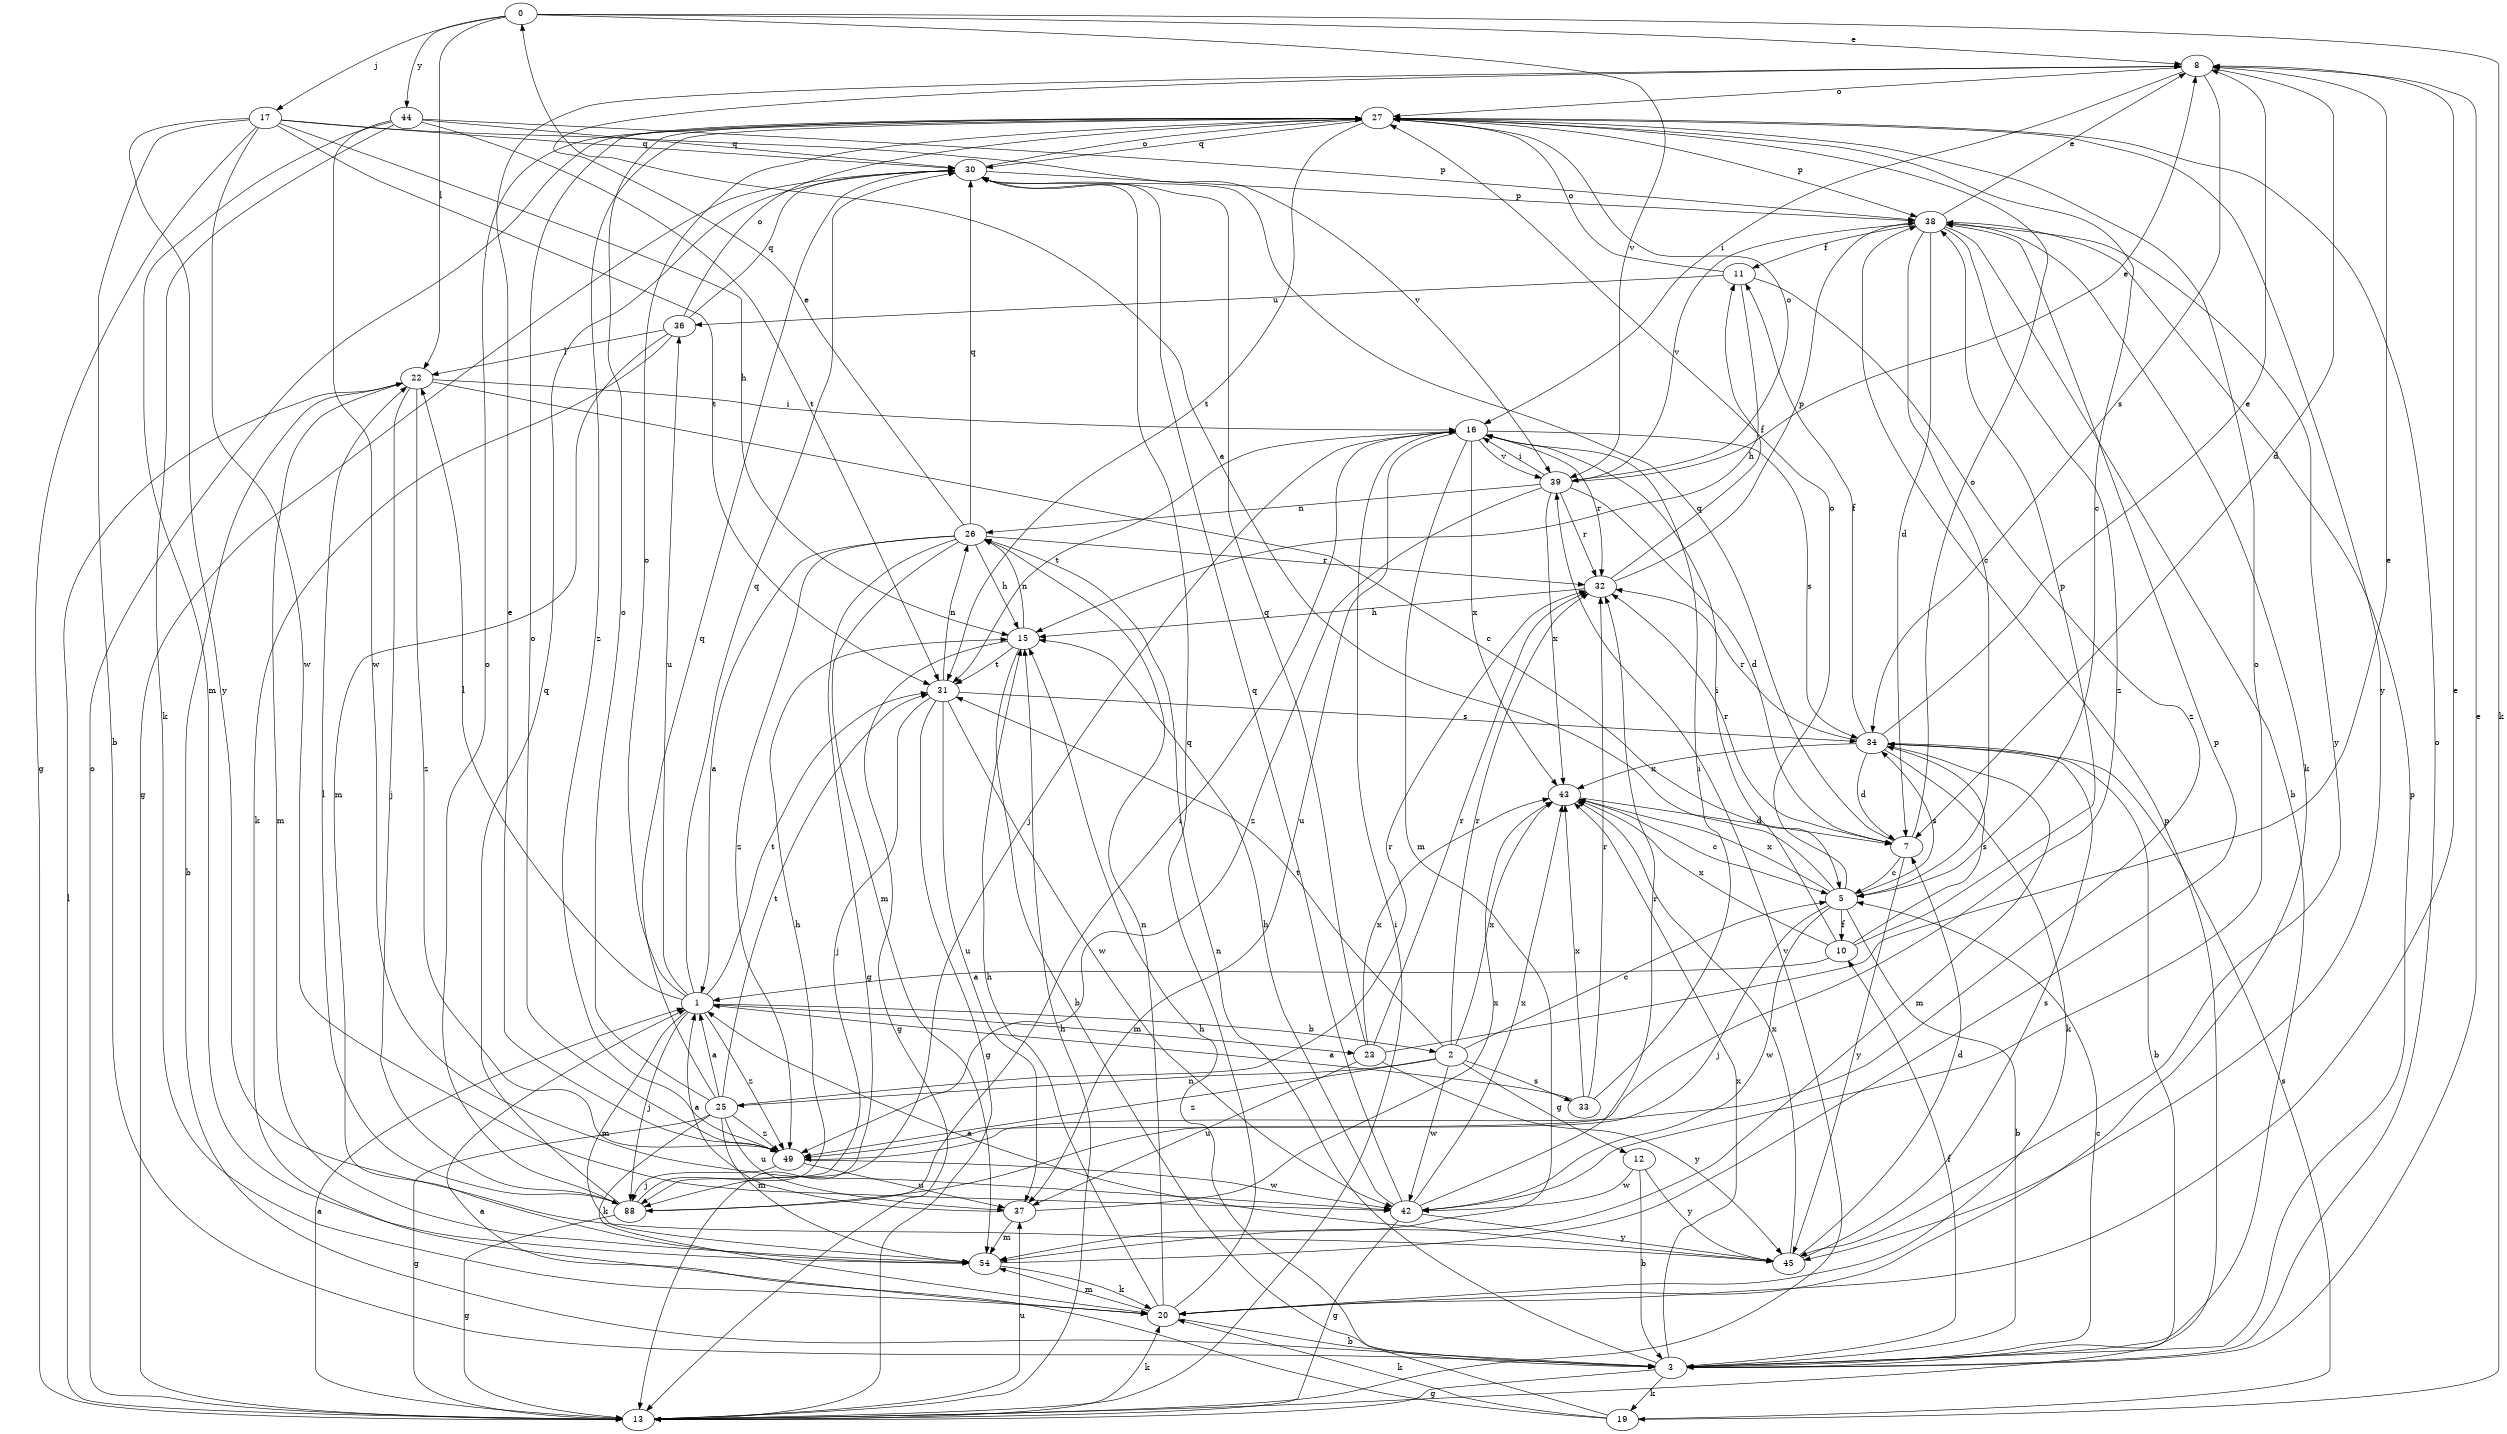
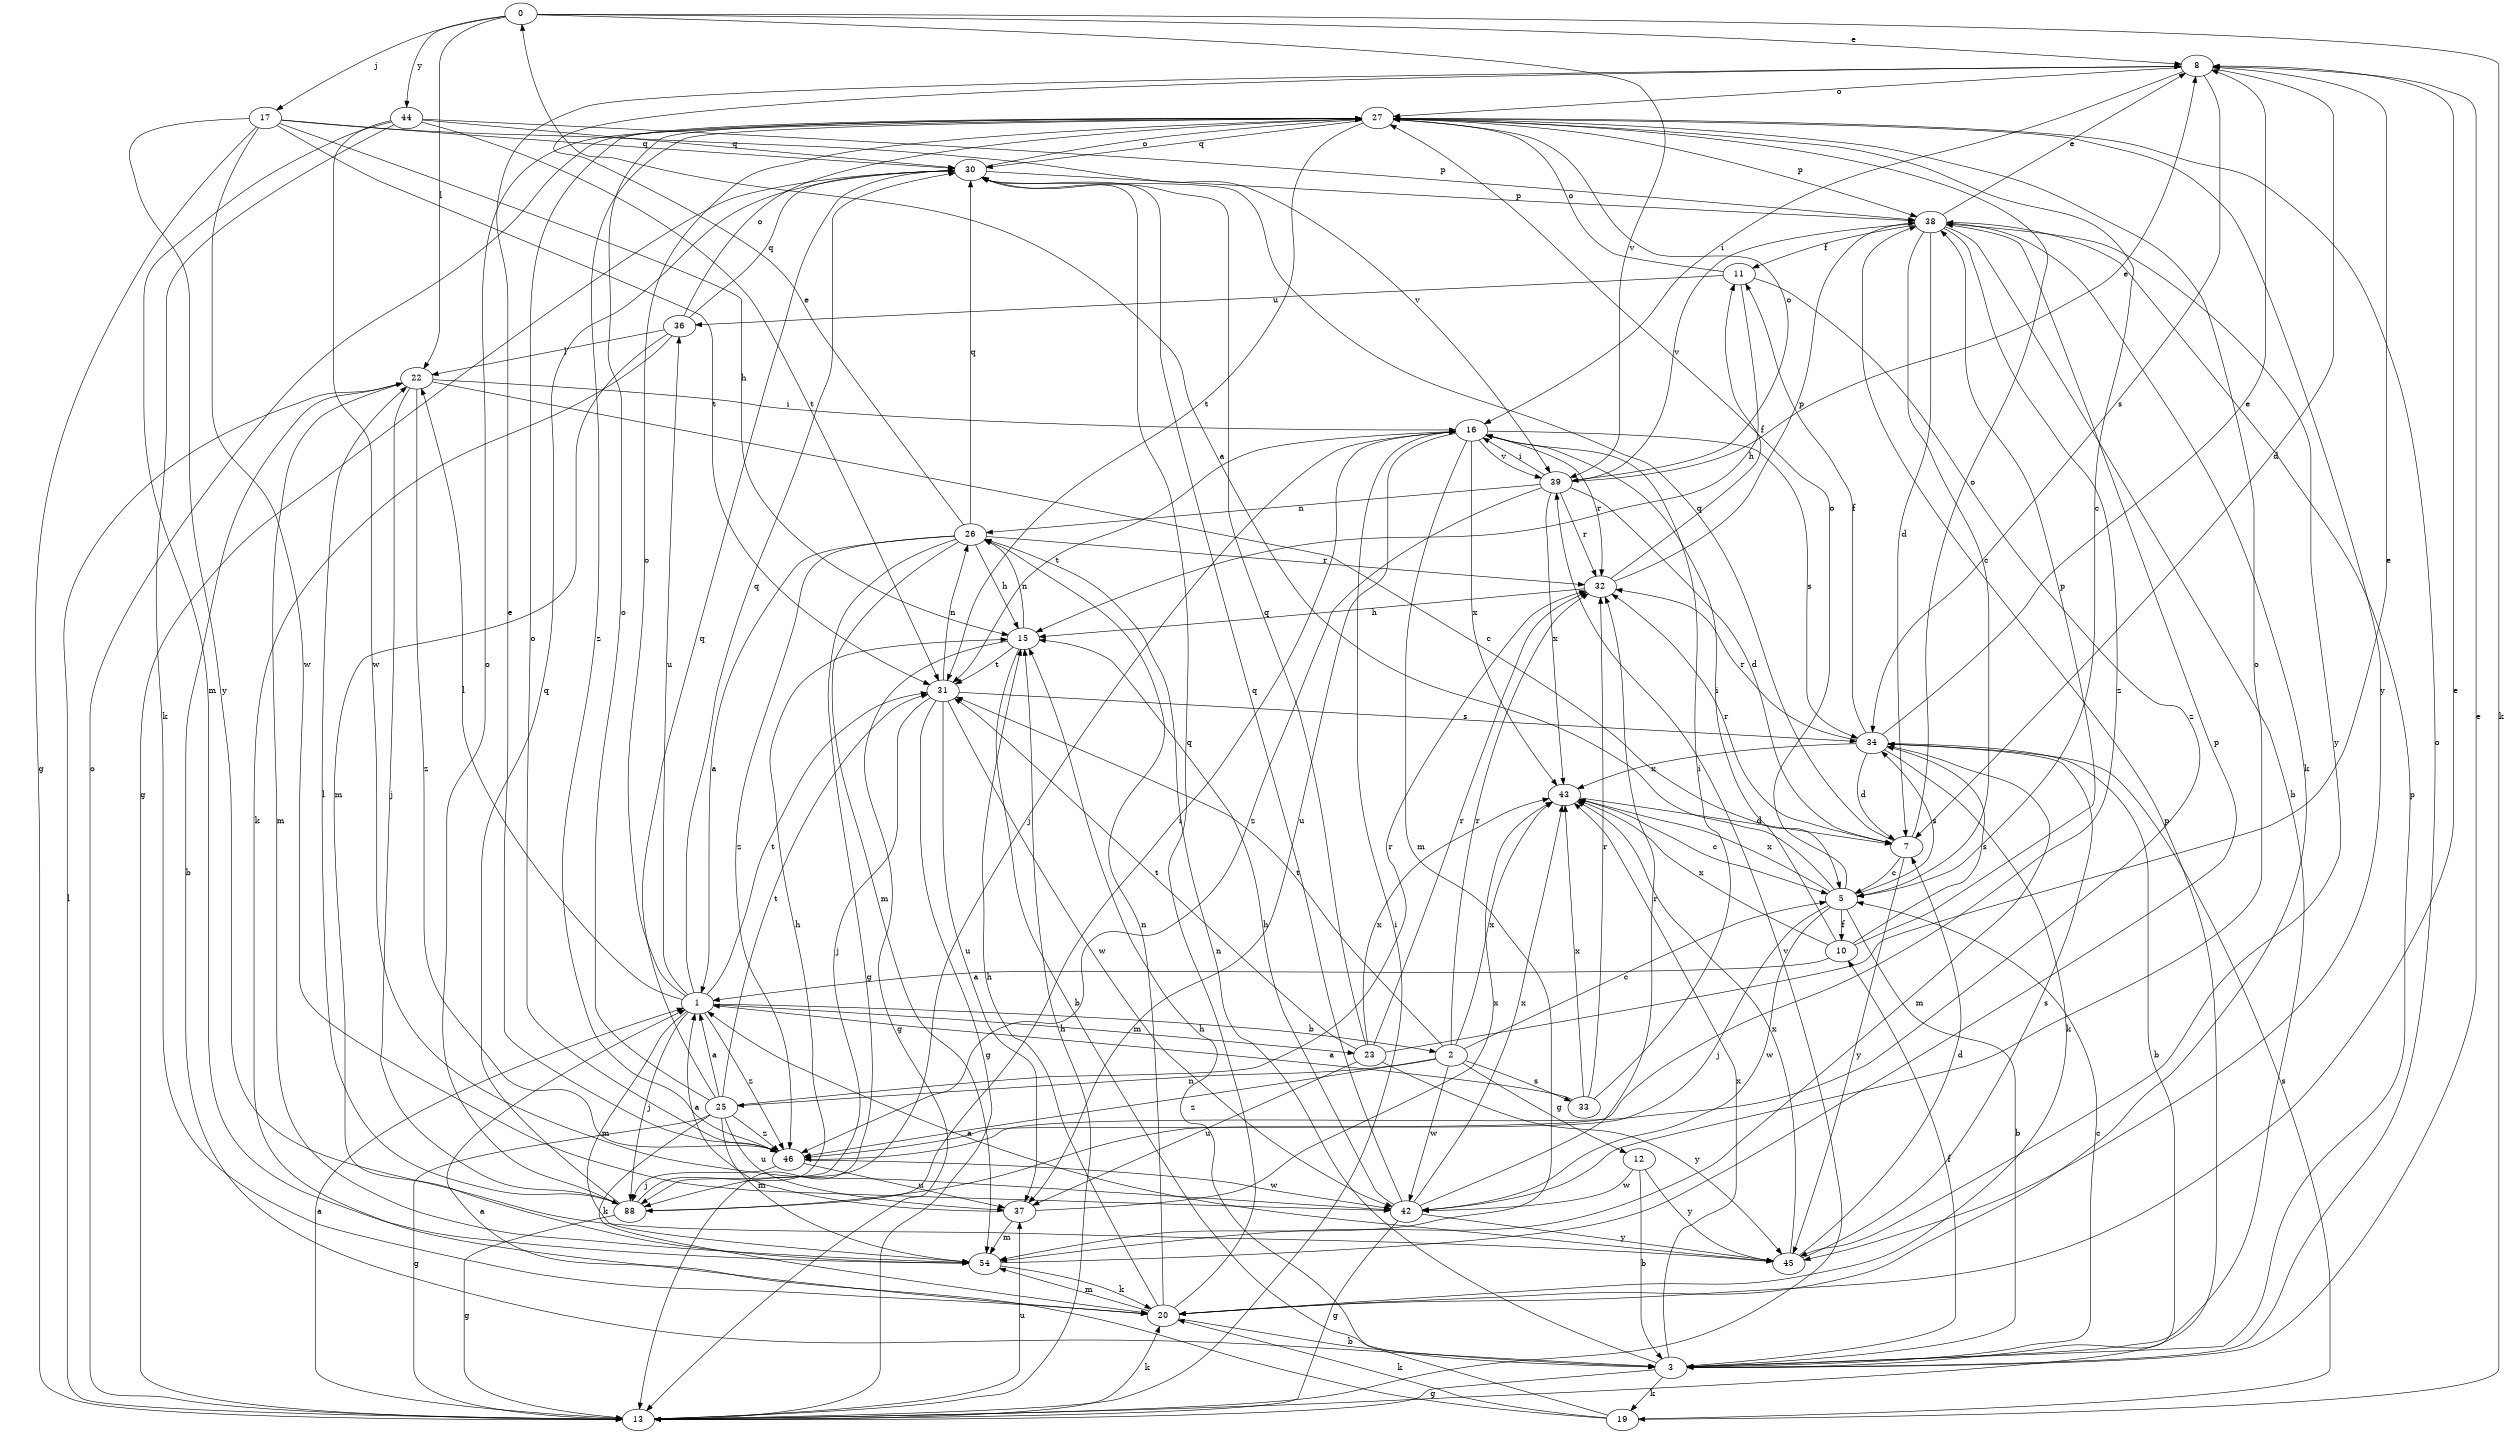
edge "23" -> "31": added, label "t"
node "49": label "49" -> "46"
edge "17" -> "3": removed, label "b"
